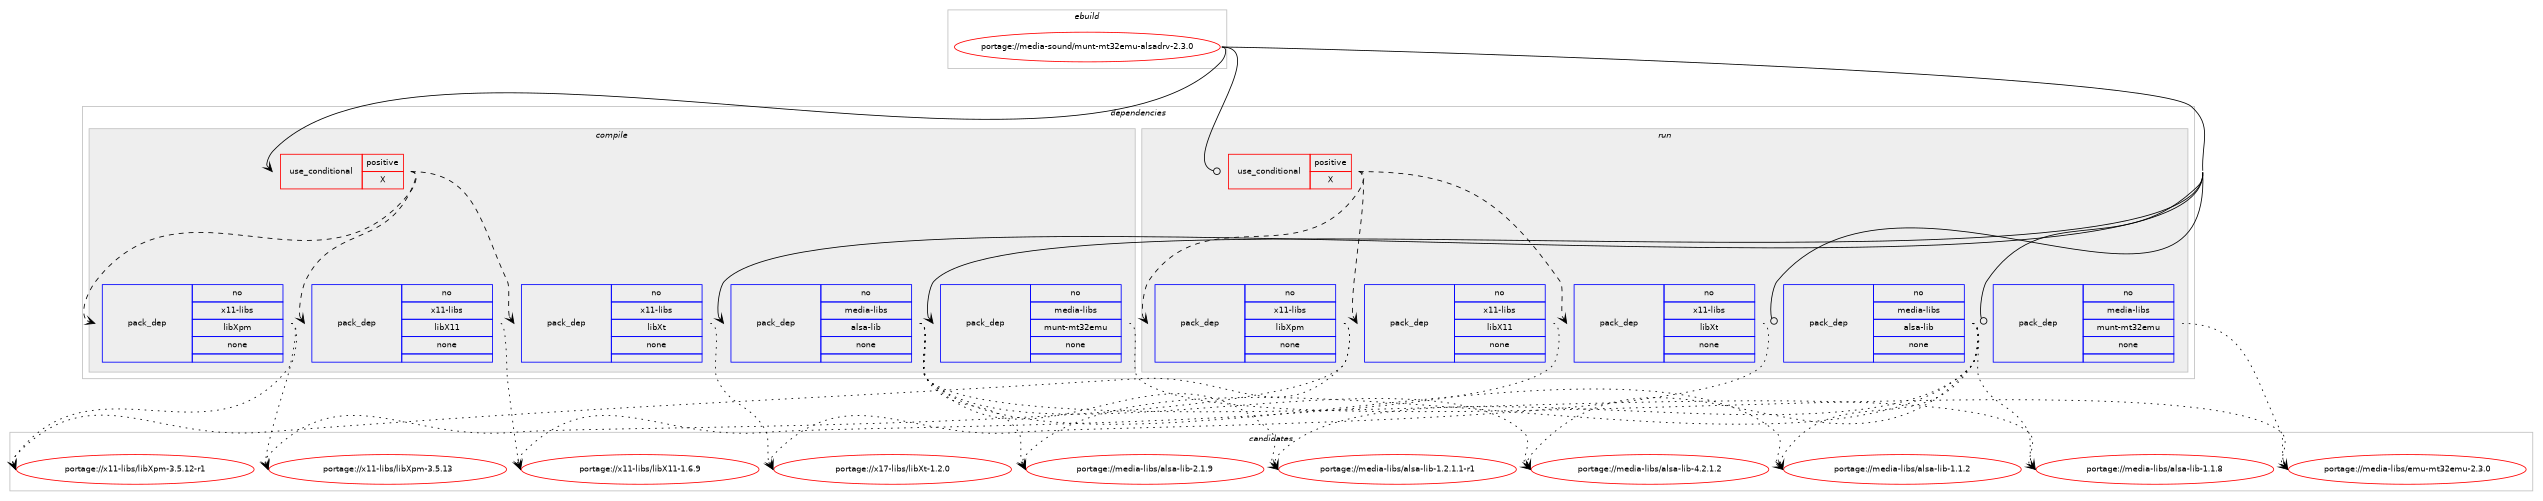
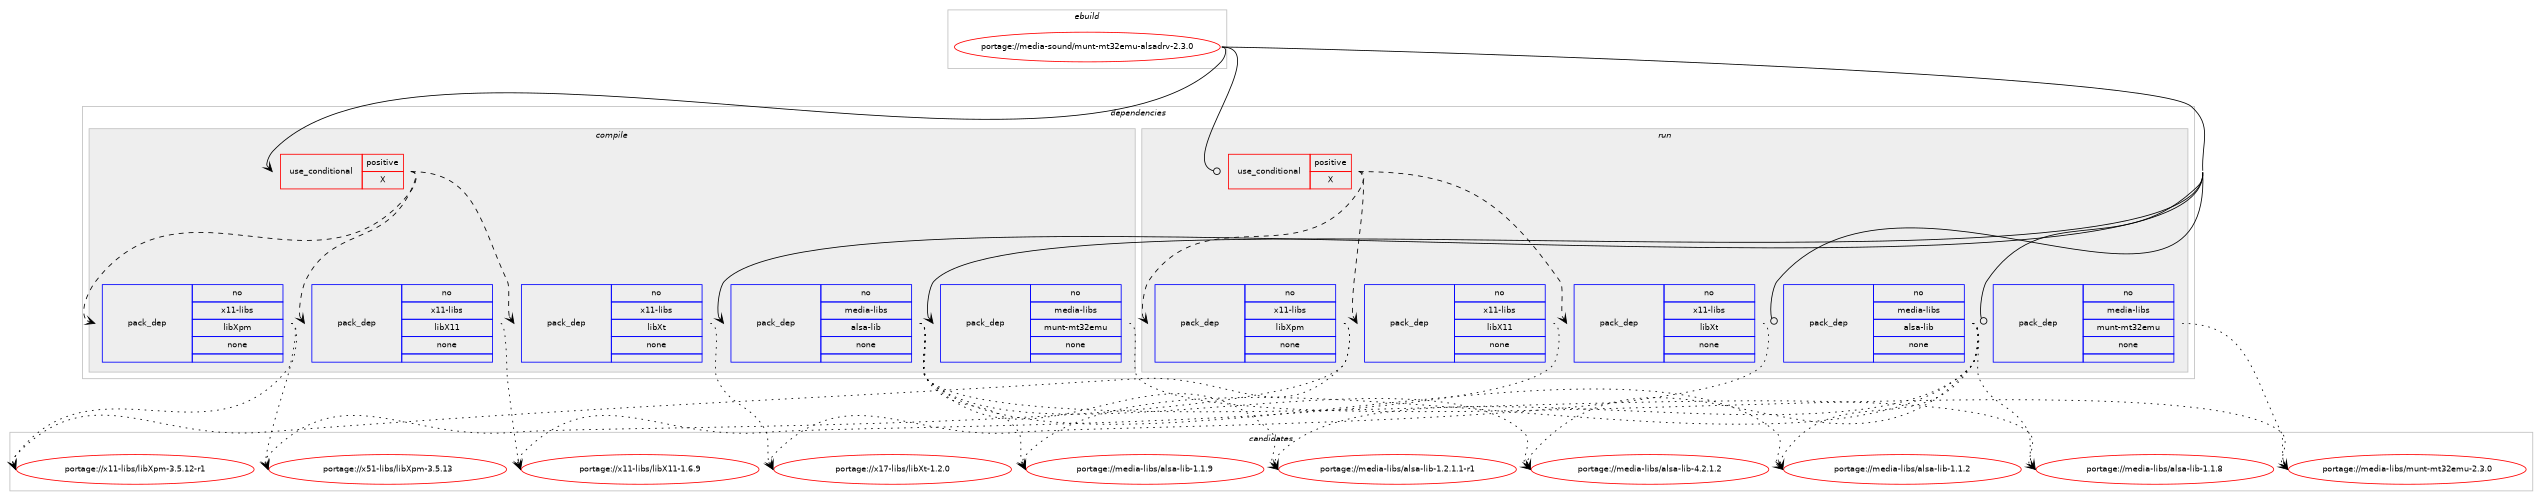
node "portage://x11-libs/libXpm-3.5.13": label "portage://x11-libs/libXpm-3.5.13" -> "portage://x51-libs/libXpm-3.5.13"
node "portage://media-libs/alsa-lib-2.1.9": label "portage://media-libs/alsa-lib-2.1.9" -> "portage://media-libs/alsa-lib-1.1.9"
node "portage://media-libs/emu-mt32emu-2.3.0": label "portage://media-libs/emu-mt32emu-2.3.0" -> "portage://media-libs/munt-mt32emu-2.3.0"
